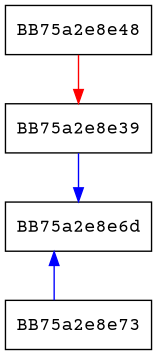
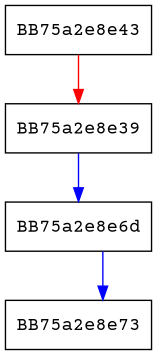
node "BB75a2e8e48": label "BB75a2e8e48" -> "BB75a2e8e43"
edge "BB75a2e8e73" -> "BB75a2e8e6d": reversed
